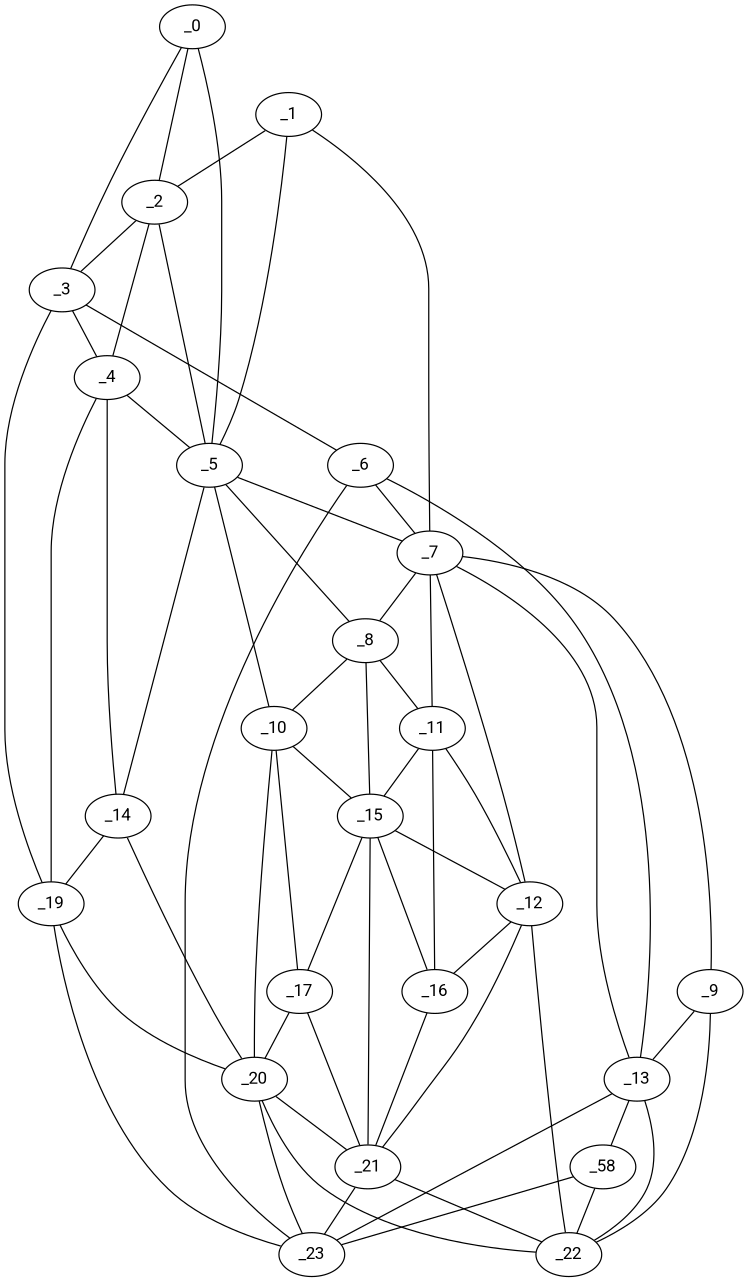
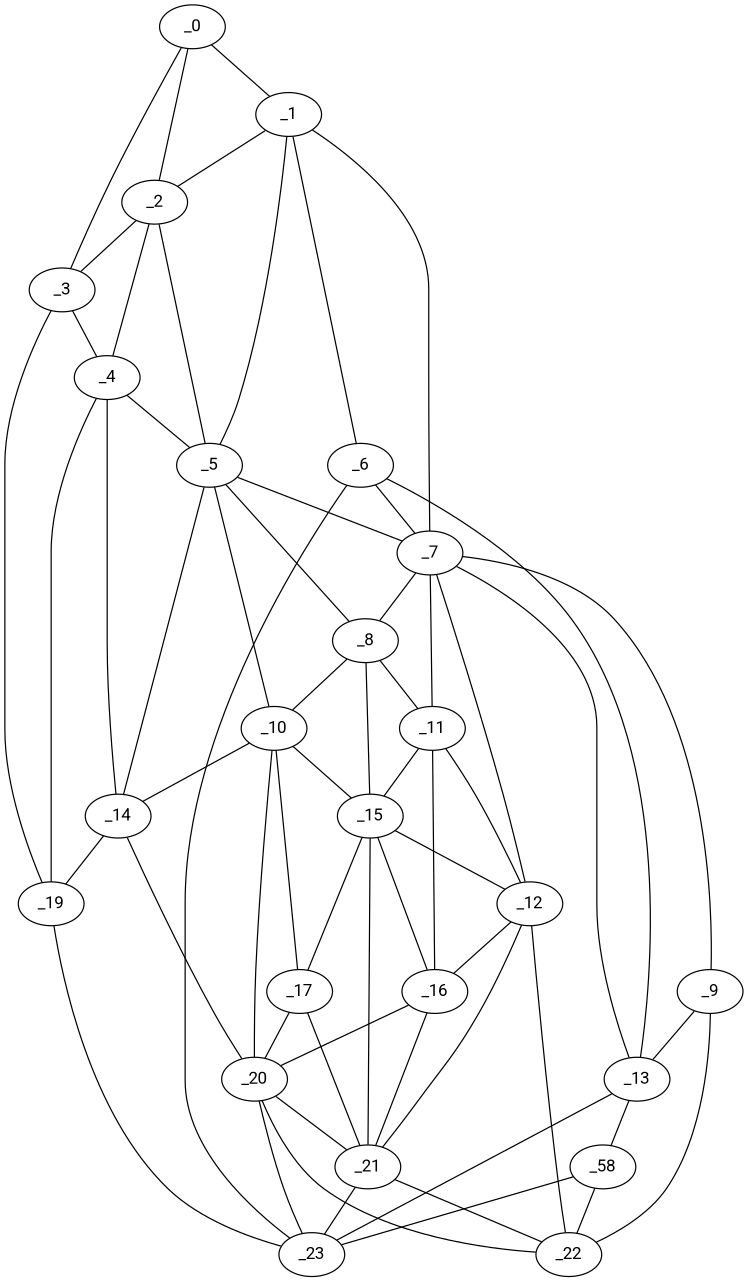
edge "_0" -- "_5": now "_0" -- "_1"
edge "_3" -- "_6": now "_1" -- "_6"
edge "_10" -- "_14": added
edge "_19" -- "_20": now "_16" -- "_20"
edge "_13" -- "_22": removed
